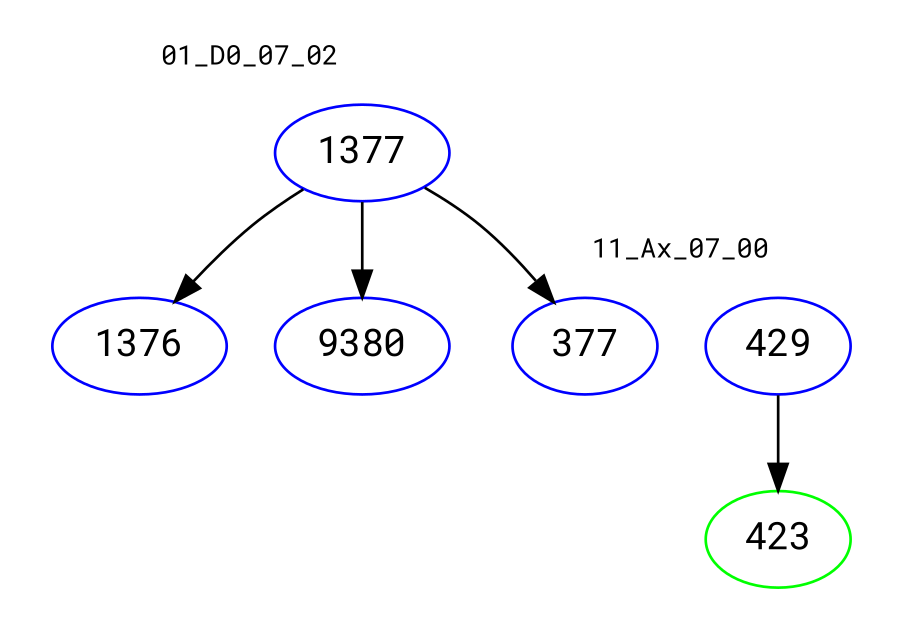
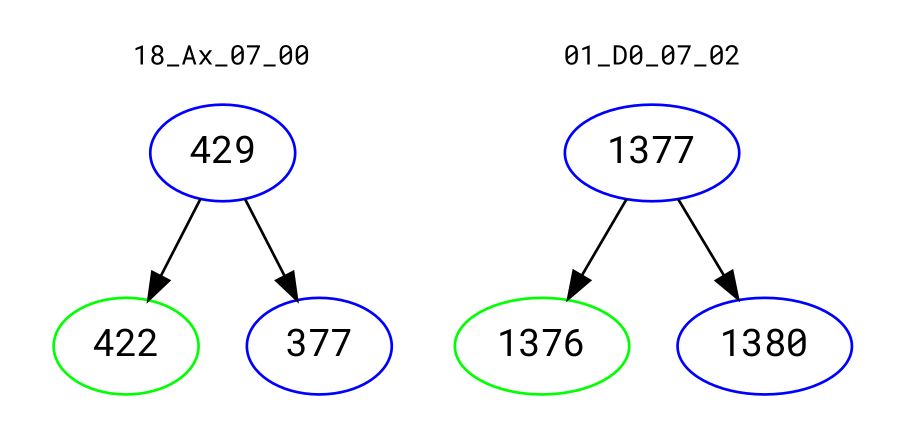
edge "1377" -> "377": now "429" -> "377"
cluster "11_Ax_07_00": label "11_Ax_07_00" -> "18_Ax_07_00"
node "1376": color blue -> green
node "9380": label "9380" -> "1380"
node "423": label "423" -> "422"
